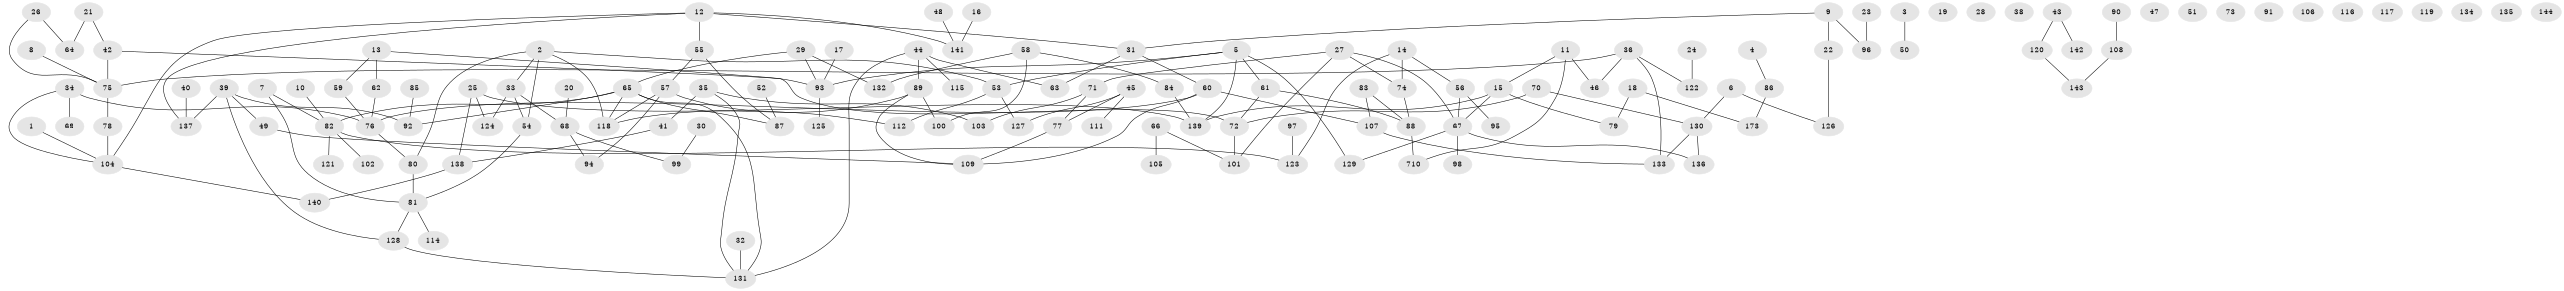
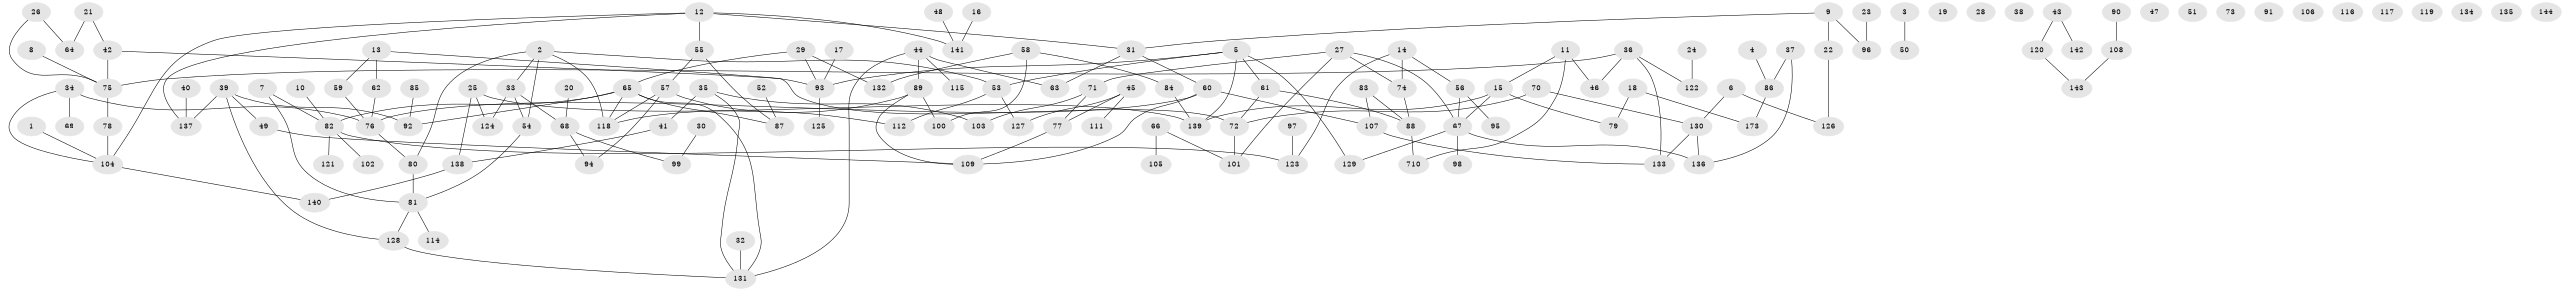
node "37": added
